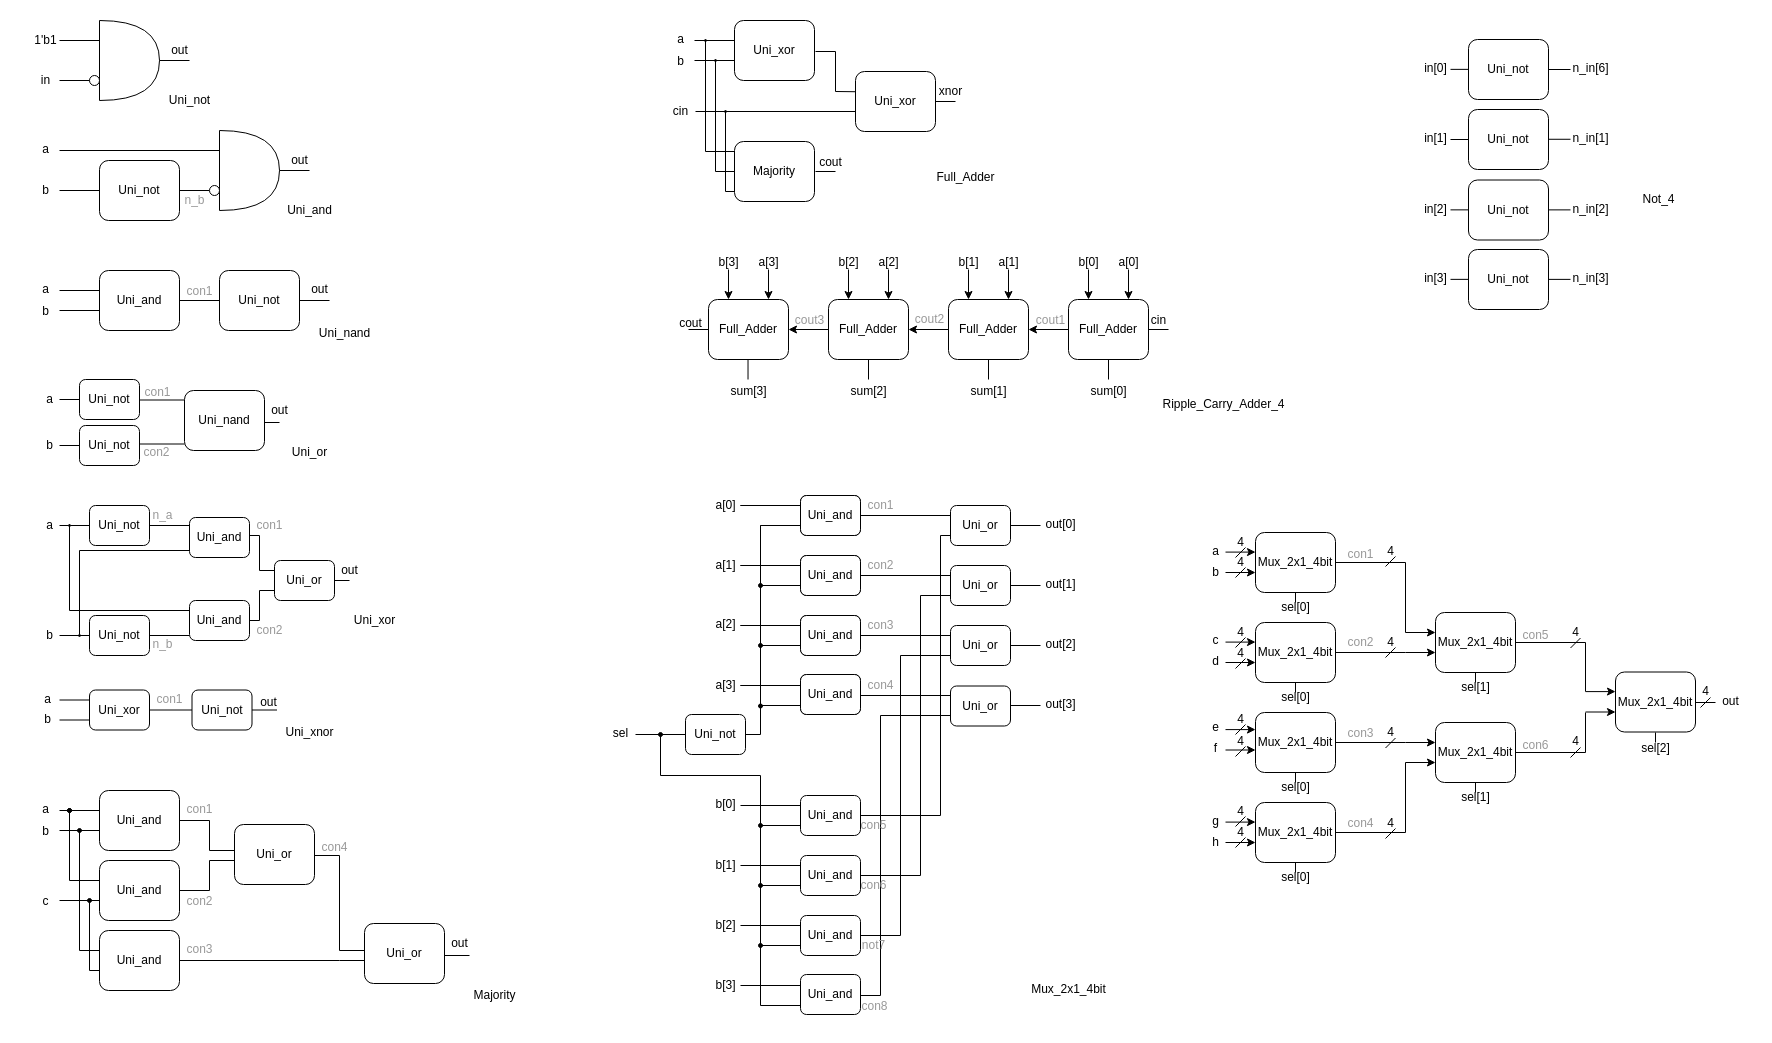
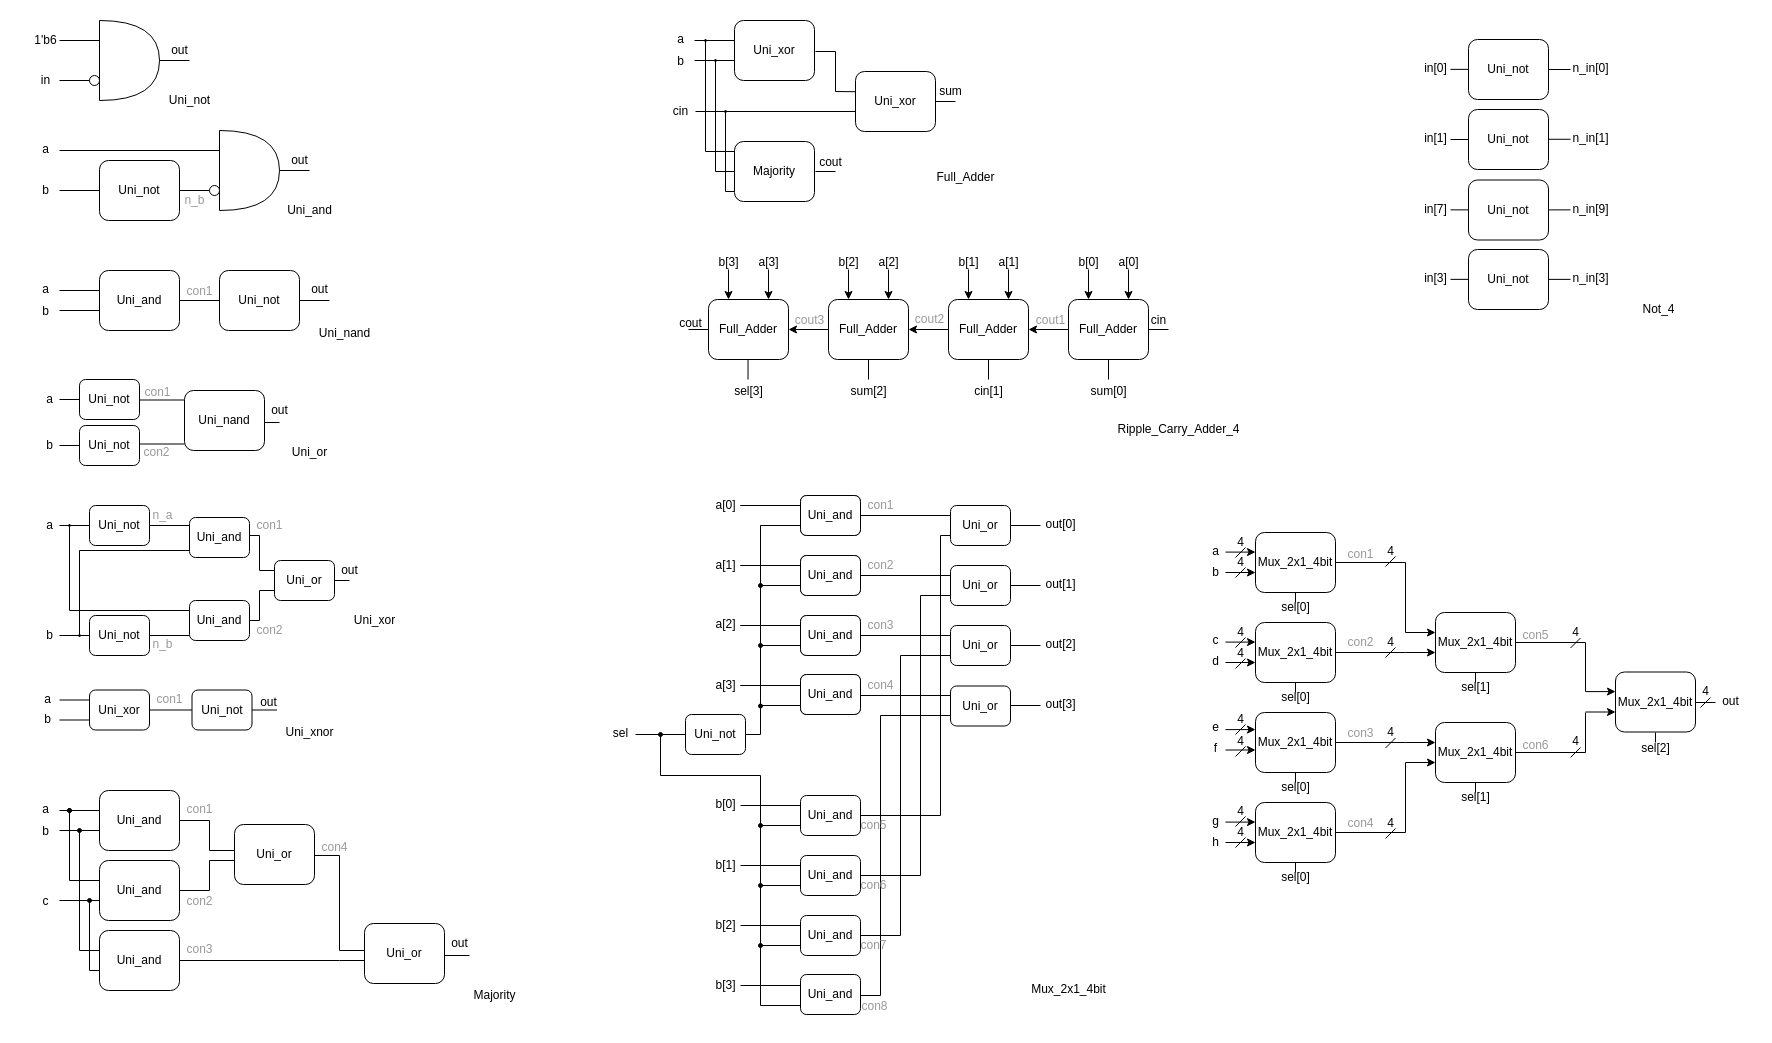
node "1'b1": label "1'b1" -> "1'b6"
node "n_in[6]": label "n_in[6]" -> "n_in[0]"
node "xnor": label "xnor" -> "sum"
node "Not_4": moved (1659, 199) -> (1659, 309)
node "in[2]": label "in[2]" -> "in[7]"
node "n_in[2]": label "n_in[2]" -> "n_in[9]"
node "sum[3]": label "sum[3]" -> "sel[3]"
node "sum[1]": label "sum[1]" -> "cin[1]"
node "Ripple_Carry_Adder_4": moved (1224, 405) -> (1179, 430)
node "not7": label "not7" -> "con7"
